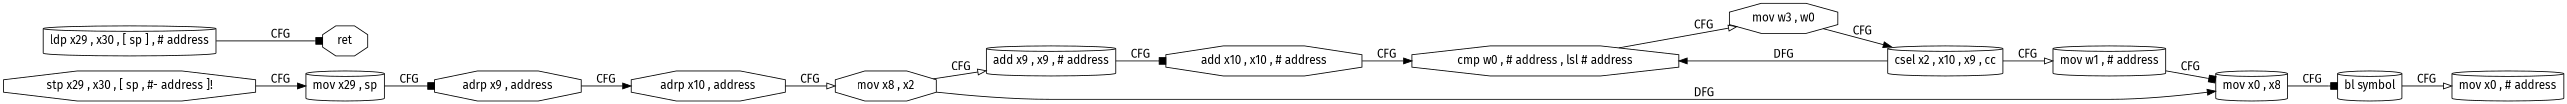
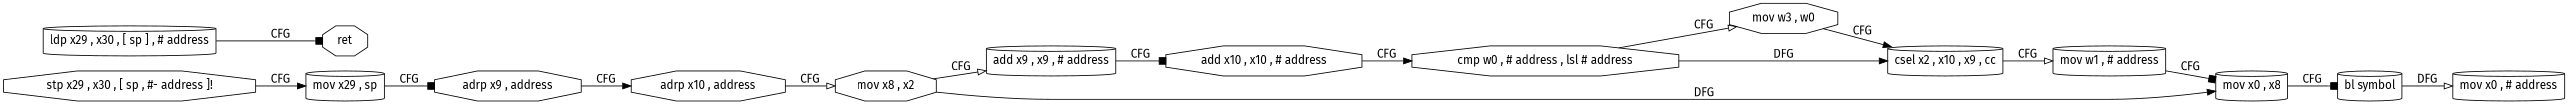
edge "csel x2 , x10 , x9 , cc" -> "cmp w0 , # address , lsl # address": reversed
edge "bl symbol" -> "mov x0 , # address": label "CFG" -> "DFG"
